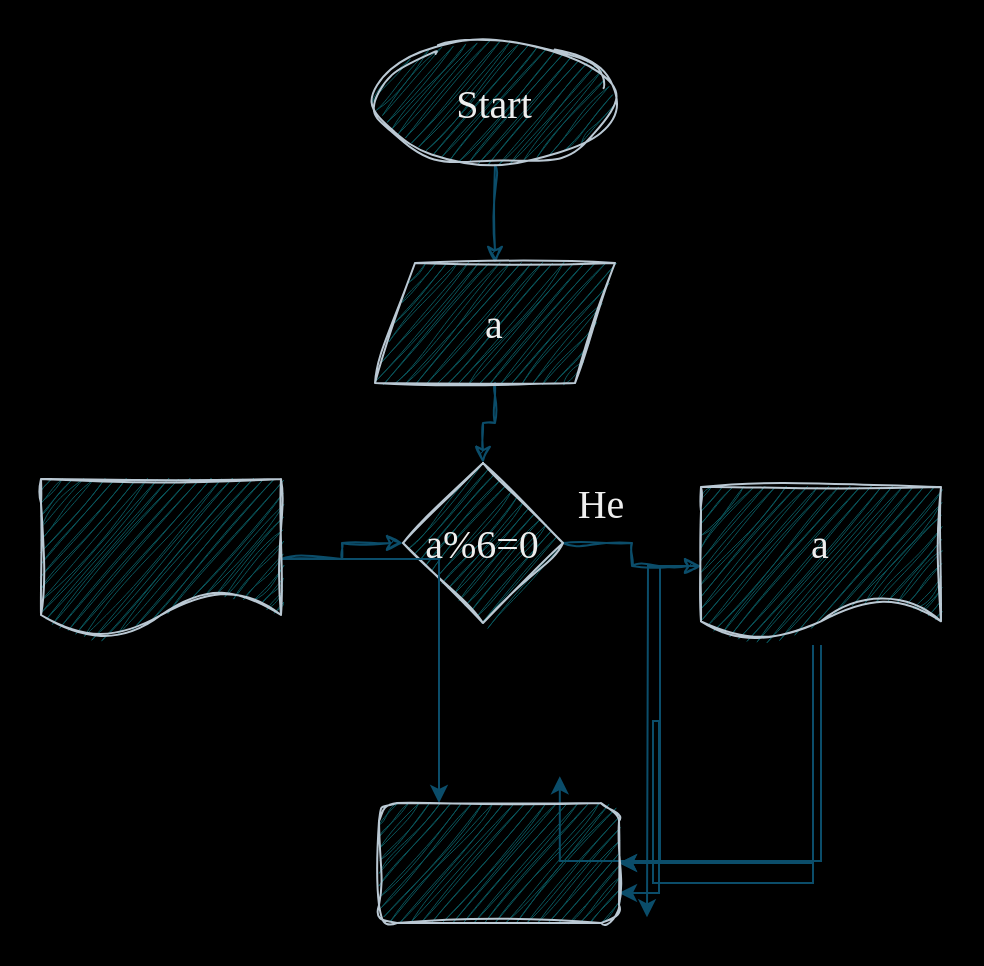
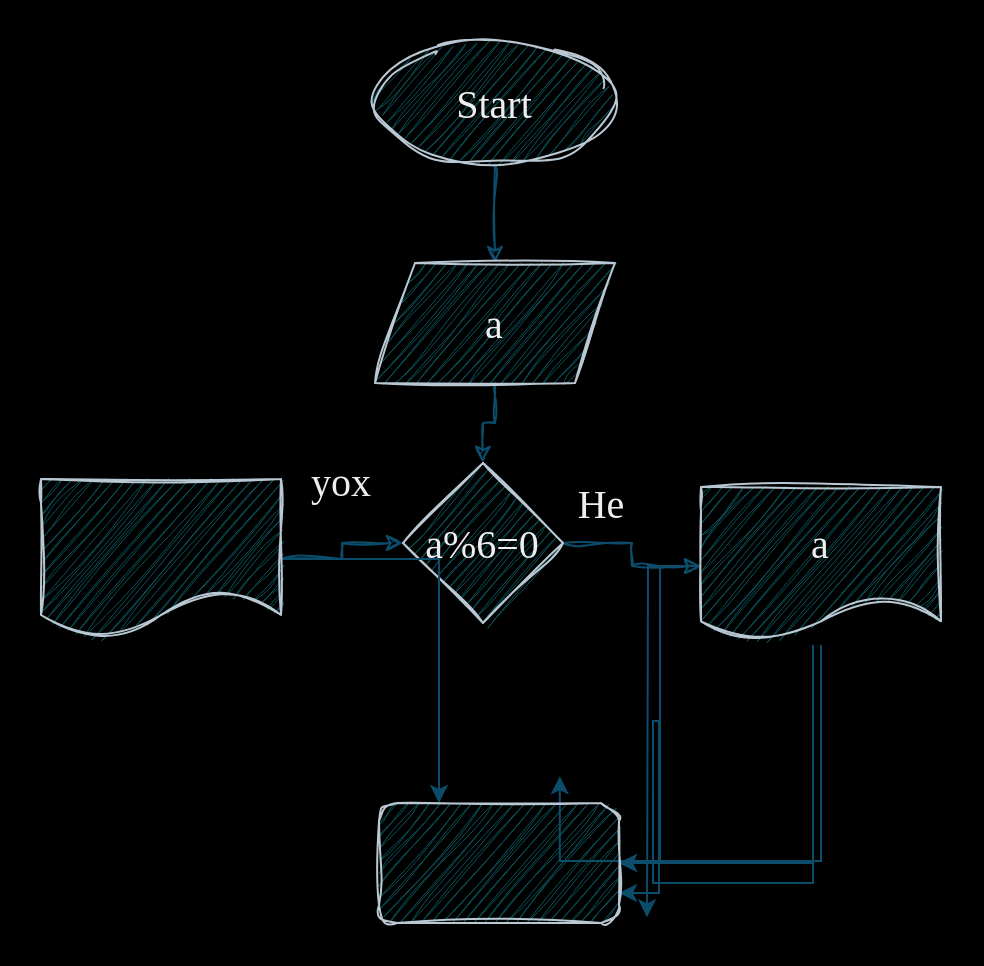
node "yox": added
